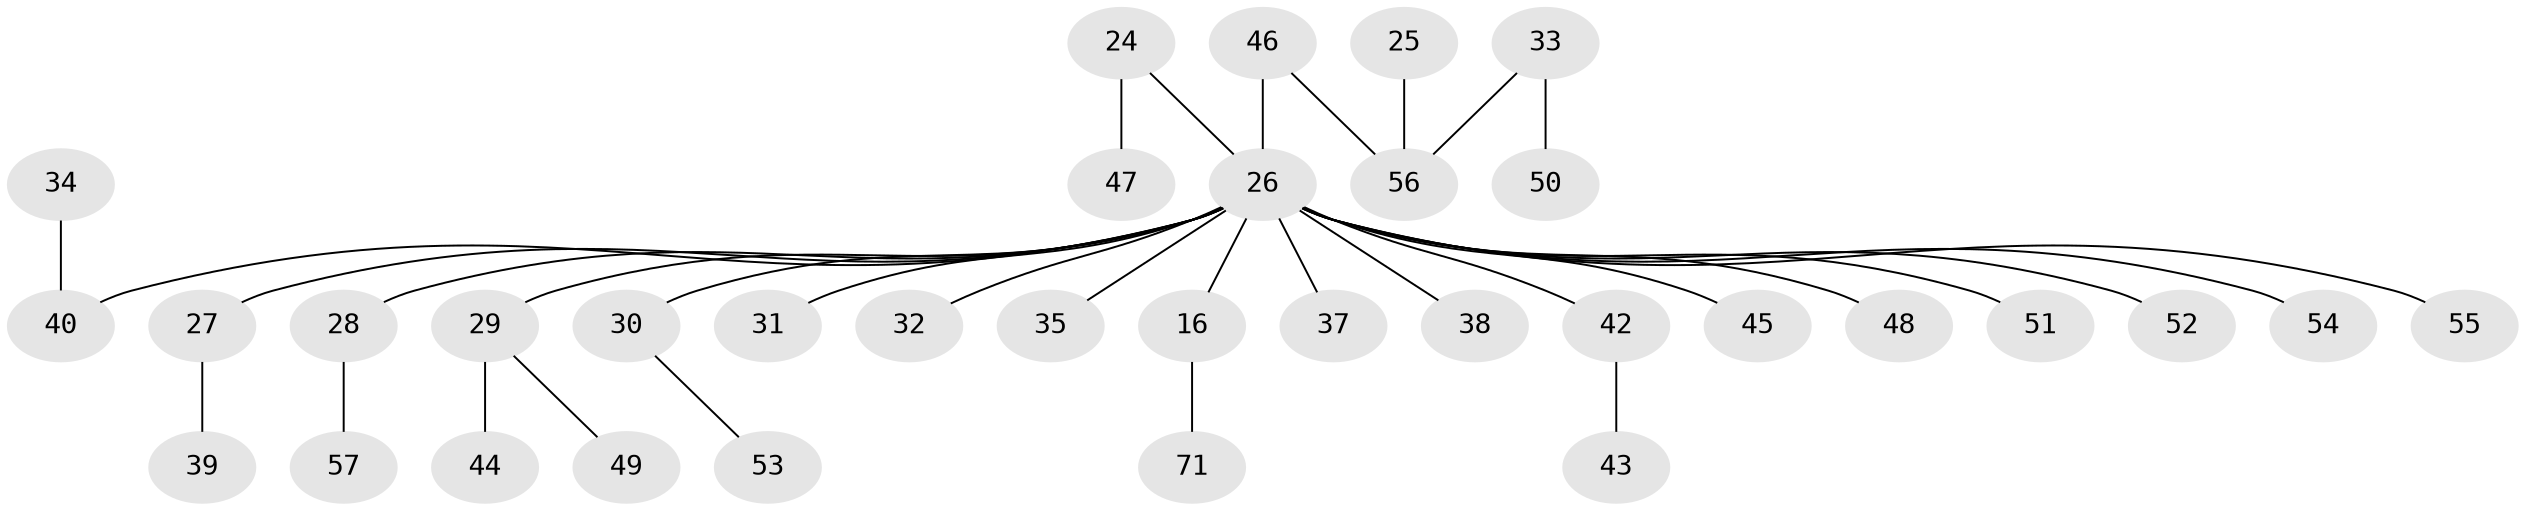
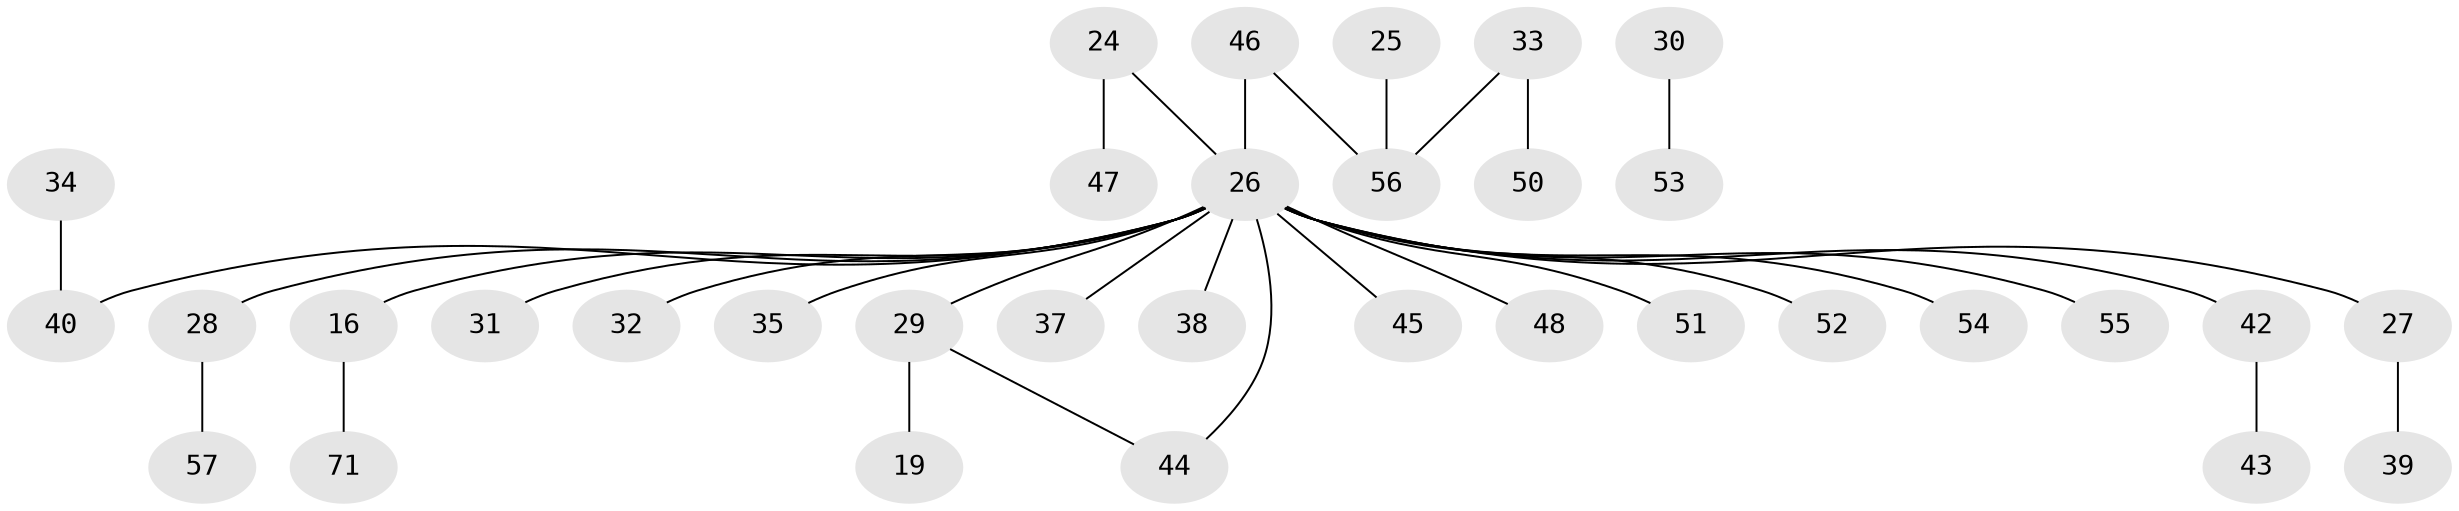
edge "26" -- "30": now "26" -- "44"
node "49": label "49" -> "19"
